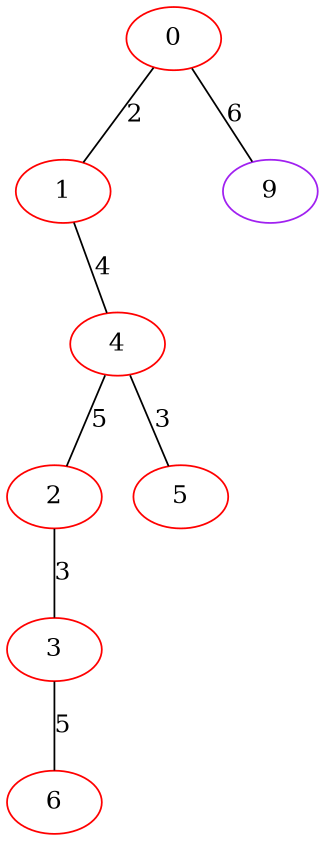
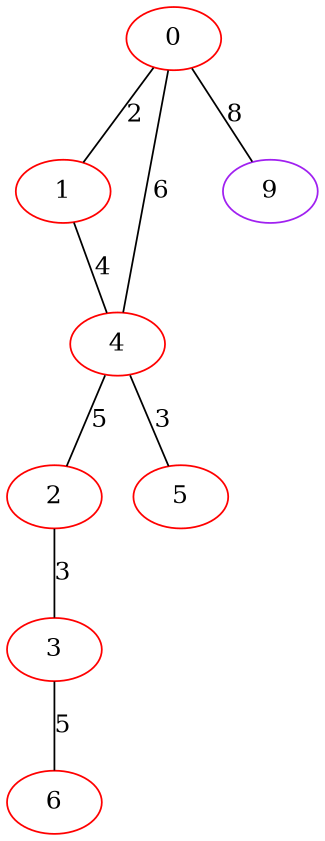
edge "0" -- "9": label "6" -> "8"
edge "0" -- "4": added, label "6"
